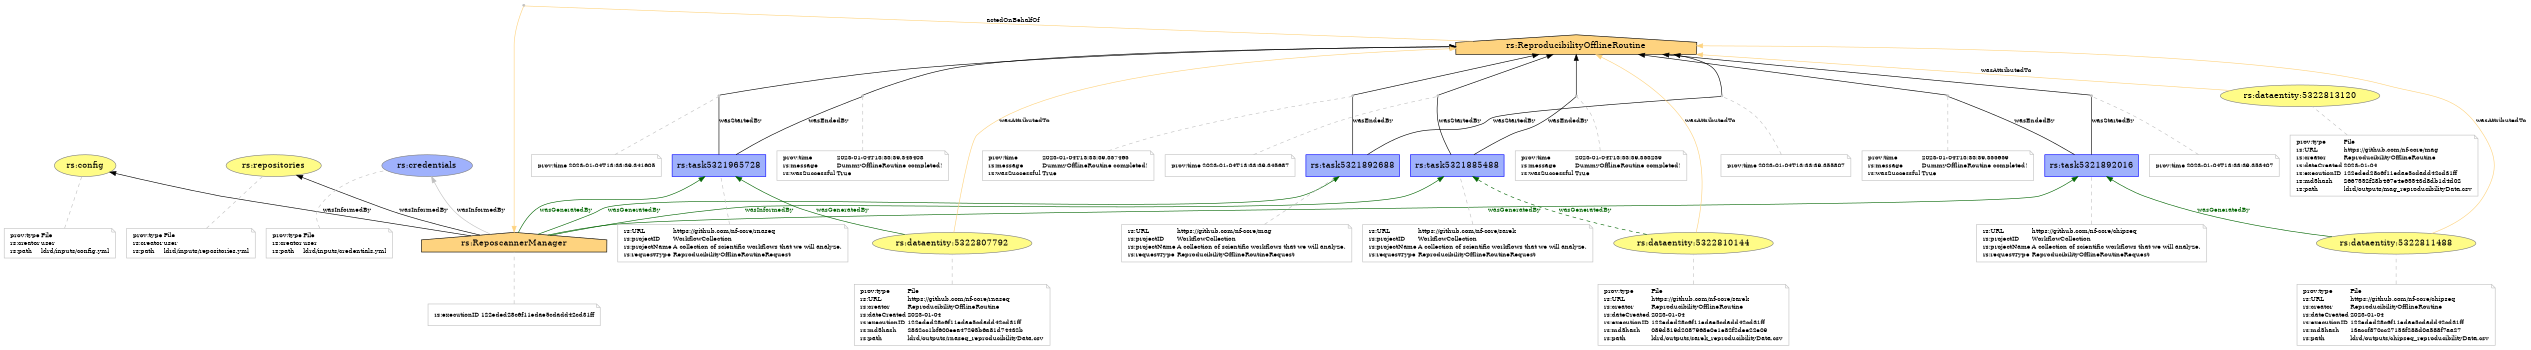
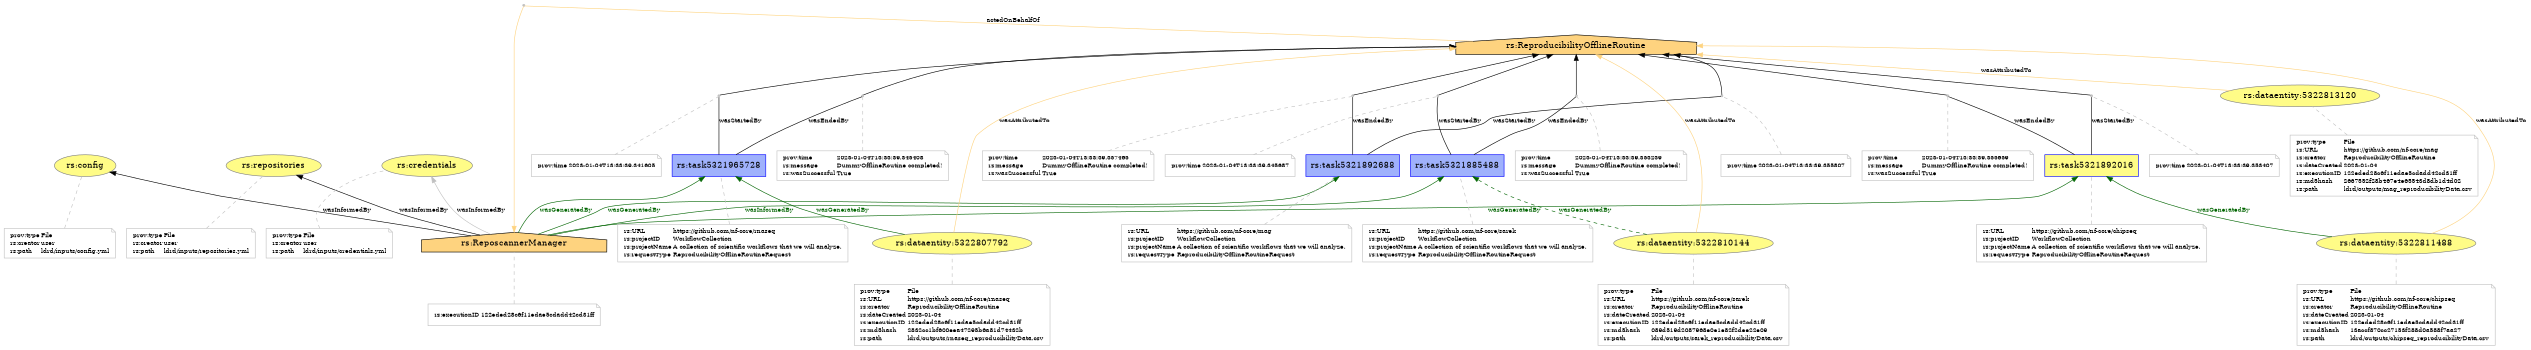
node "rs:credentials": fillcolor #9fb1fc -> #fffc87
node "rs:task5321892016": fillcolor #9fb1fc -> #fffc87
